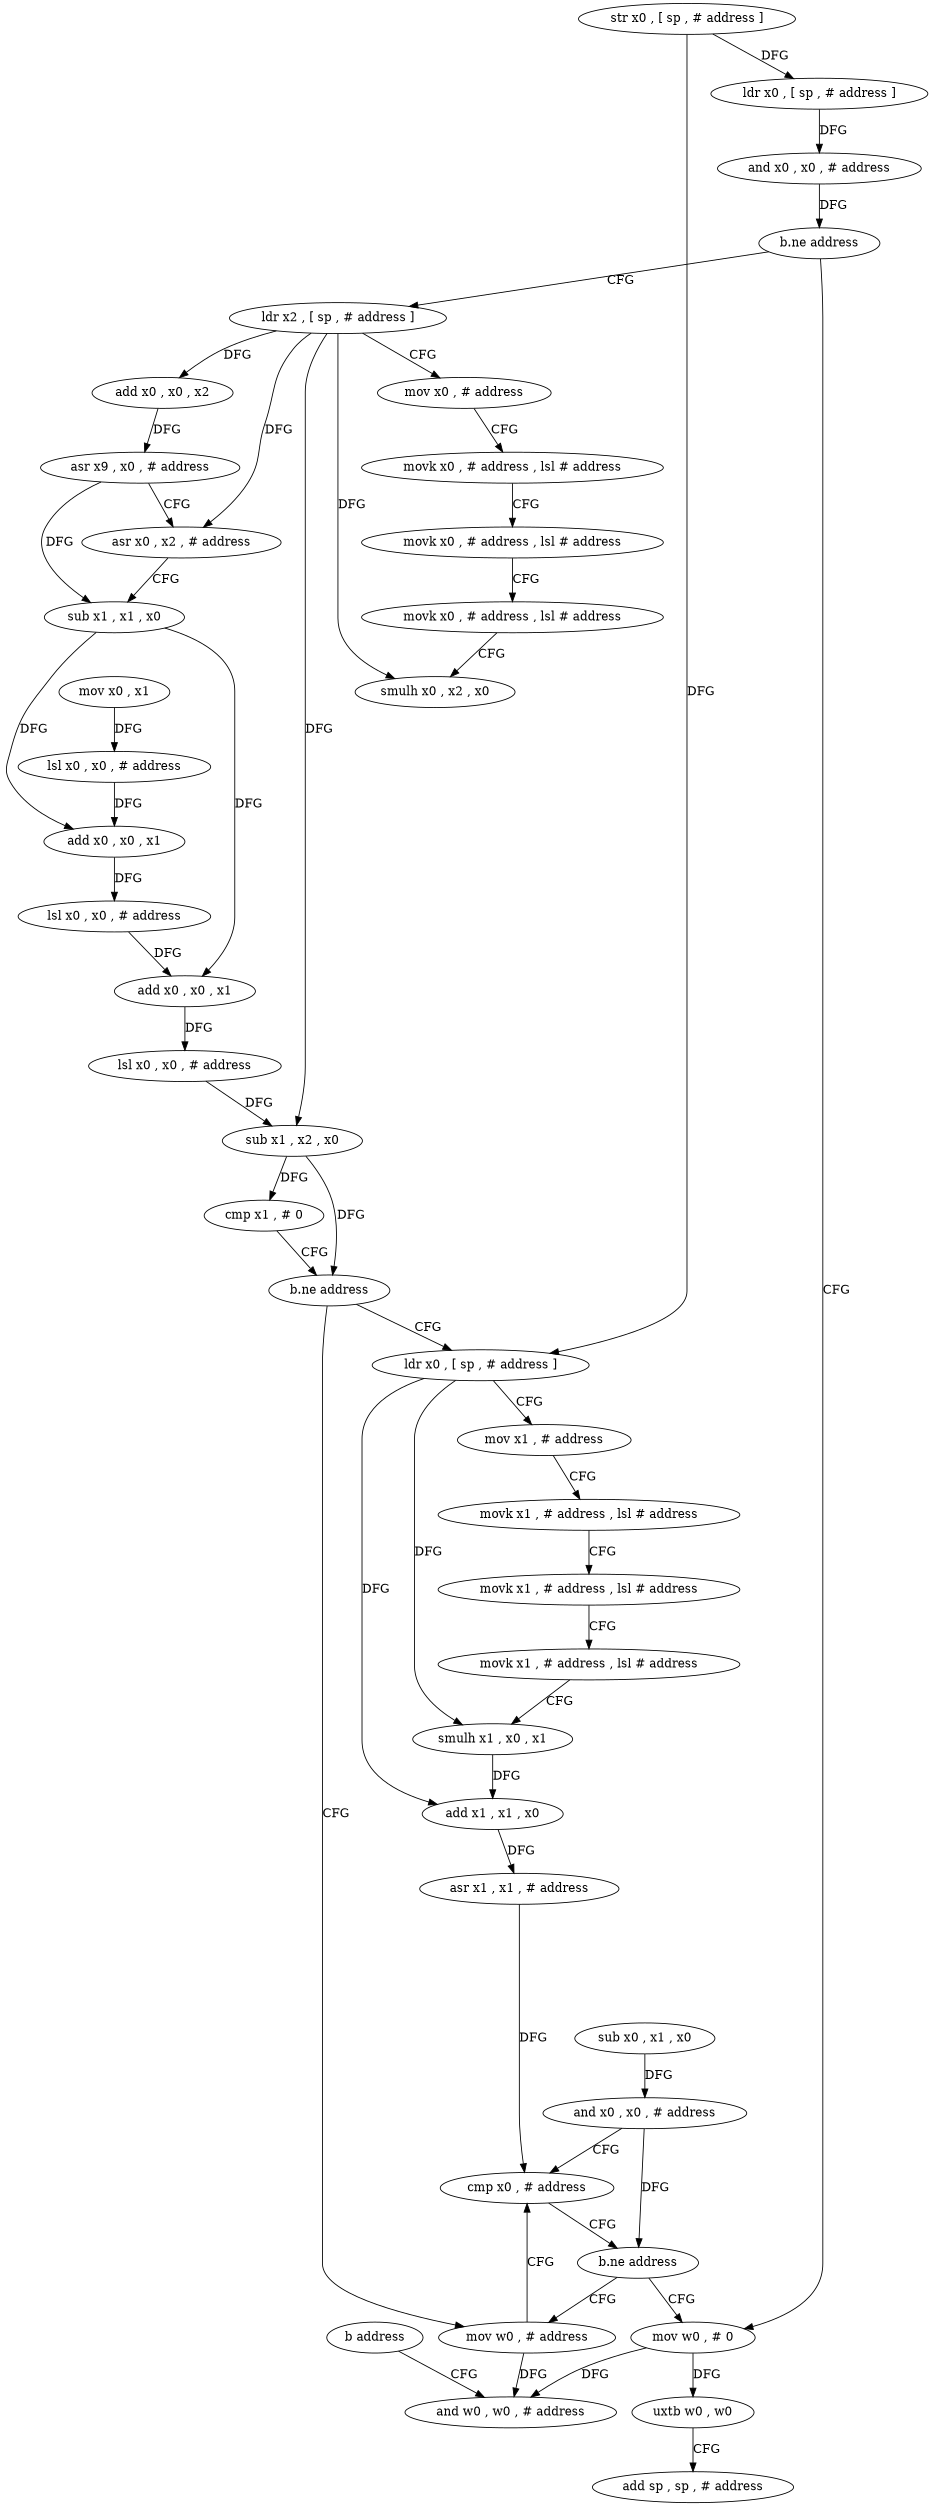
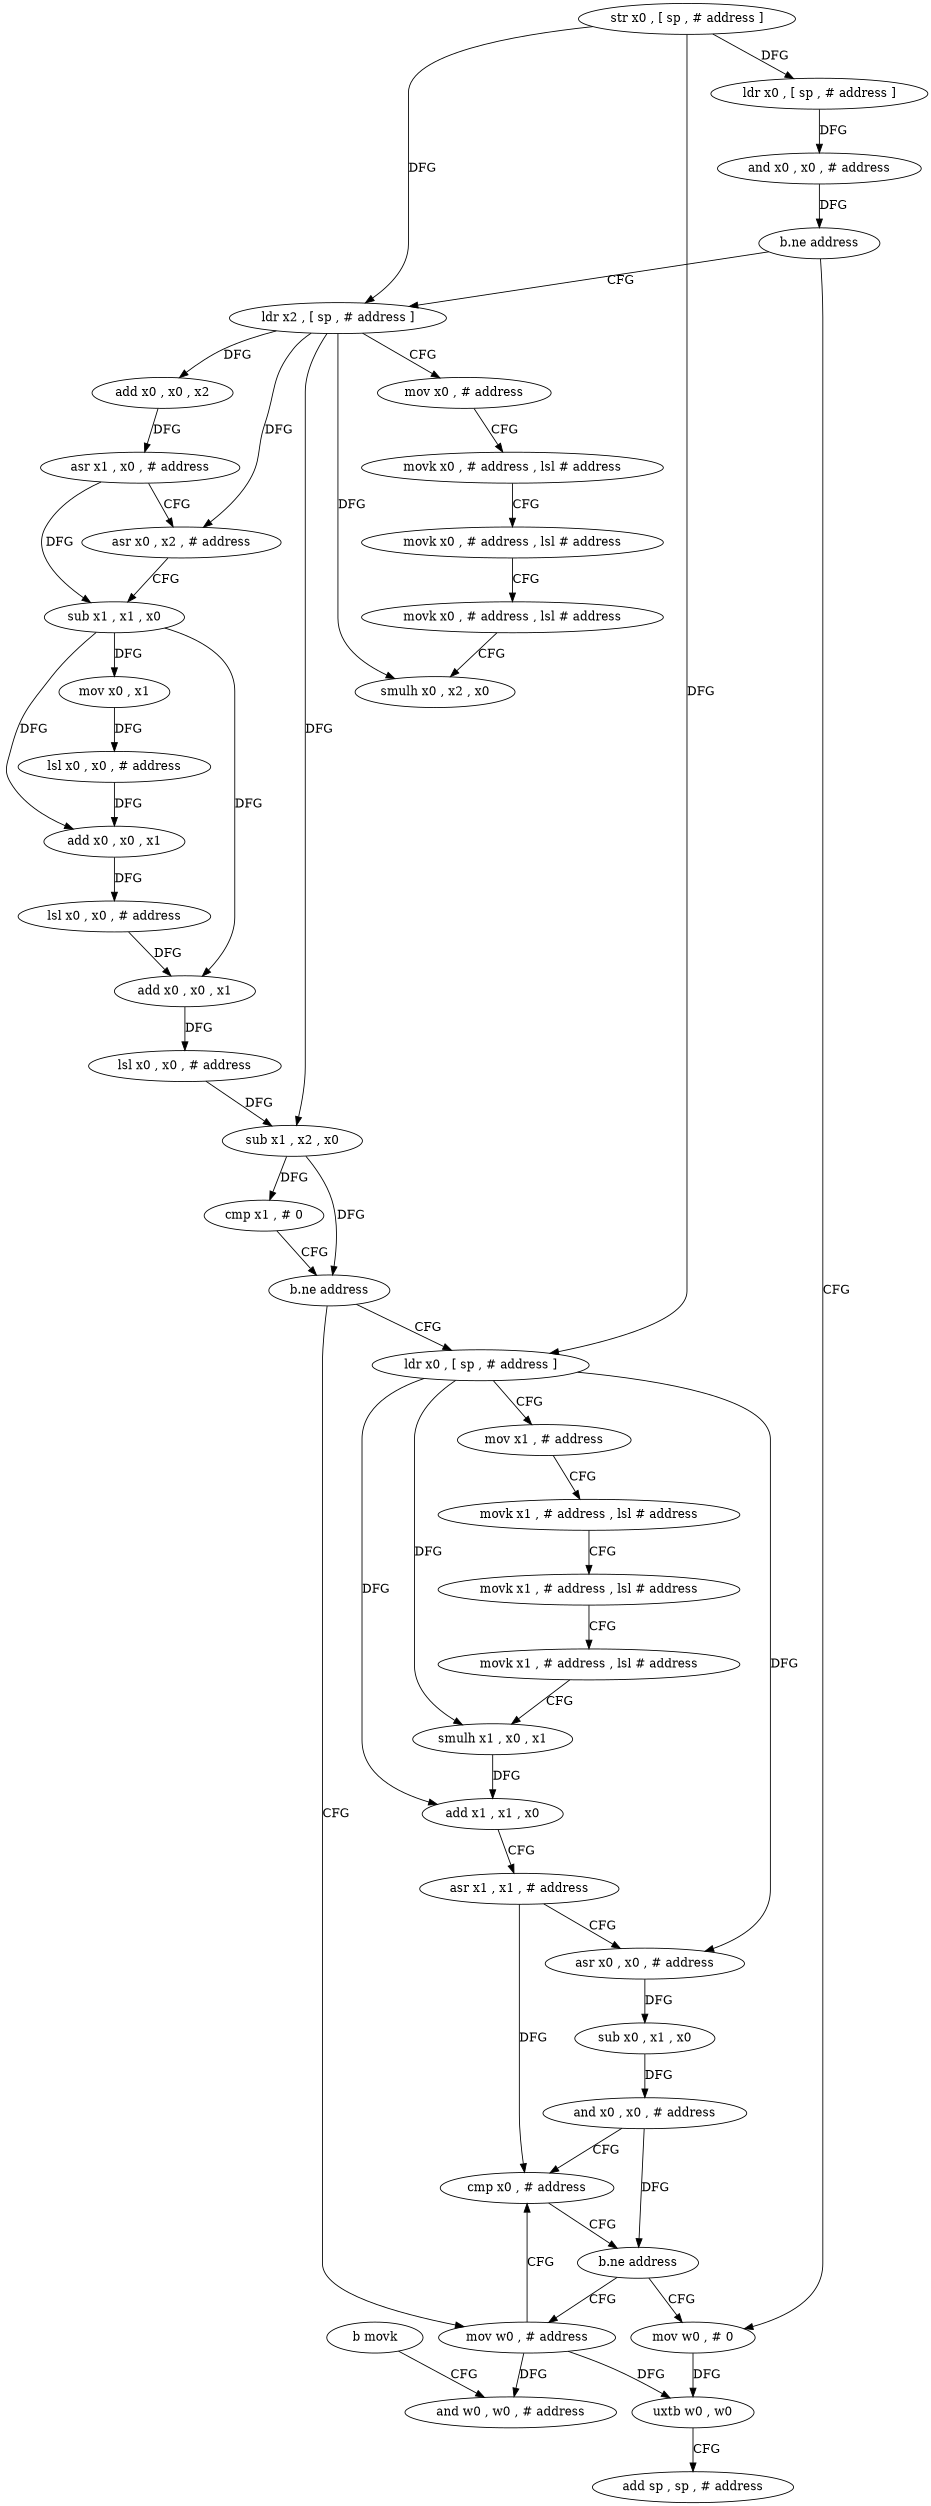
edge "str x0 , [ sp , # address ]" -> "ldr x2 , [ sp , # address ]": added, label "DFG"
node "asr x9 , x0 , # address": label "asr x9 , x0 , # address" -> "asr x1 , x0 , # address"
edge "sub x1 , x1 , x0" -> "mov x0 , x1": added, label "DFG"
edge "add x1 , x1 , x0" -> "asr x1 , x1 , # address": label "DFG" -> "CFG"
node "asr x0 , x0 , # address": added
node "b address": label "b address" -> "b movk"
edge "mov w0 , # 0" -> "and w0 , w0 , # address": removed, label "DFG"
edge "mov w0 , # address" -> "uxtb w0 , w0": added, label "DFG"
